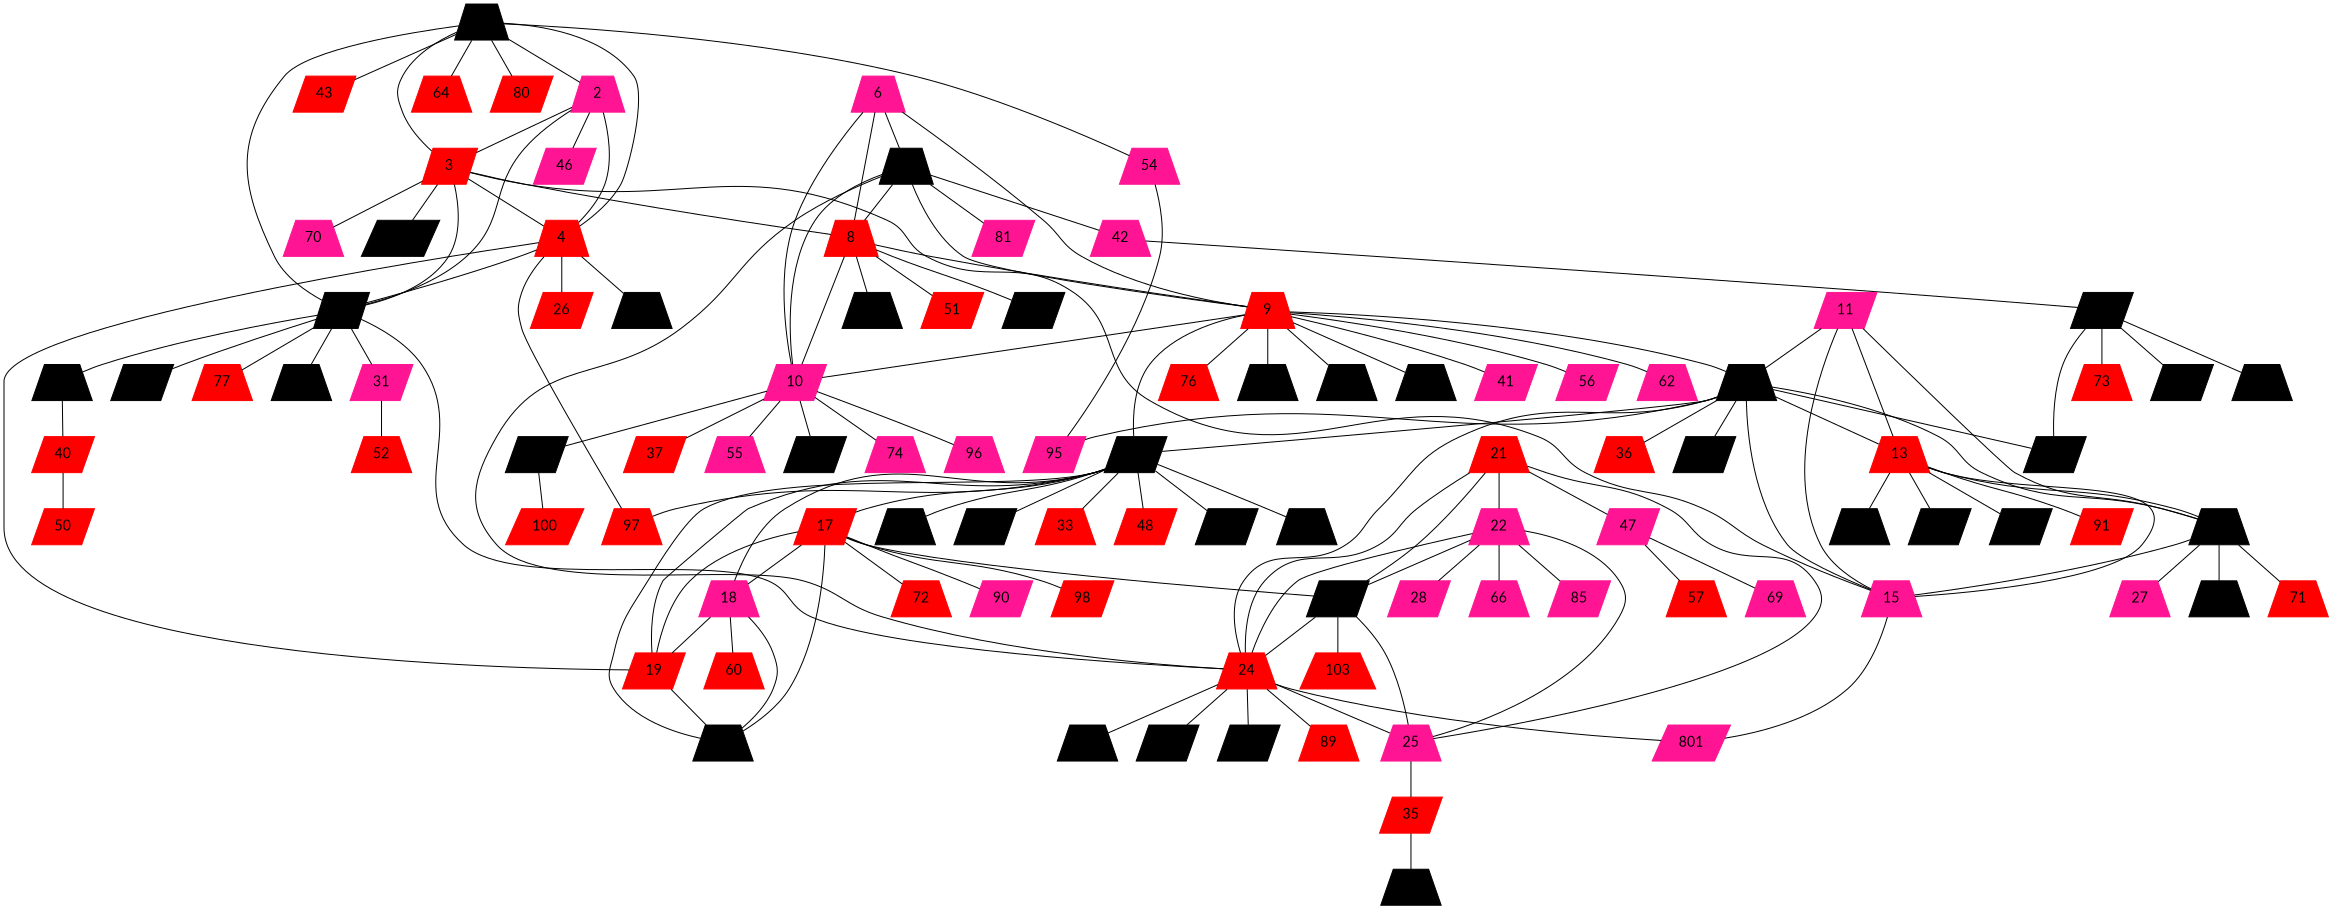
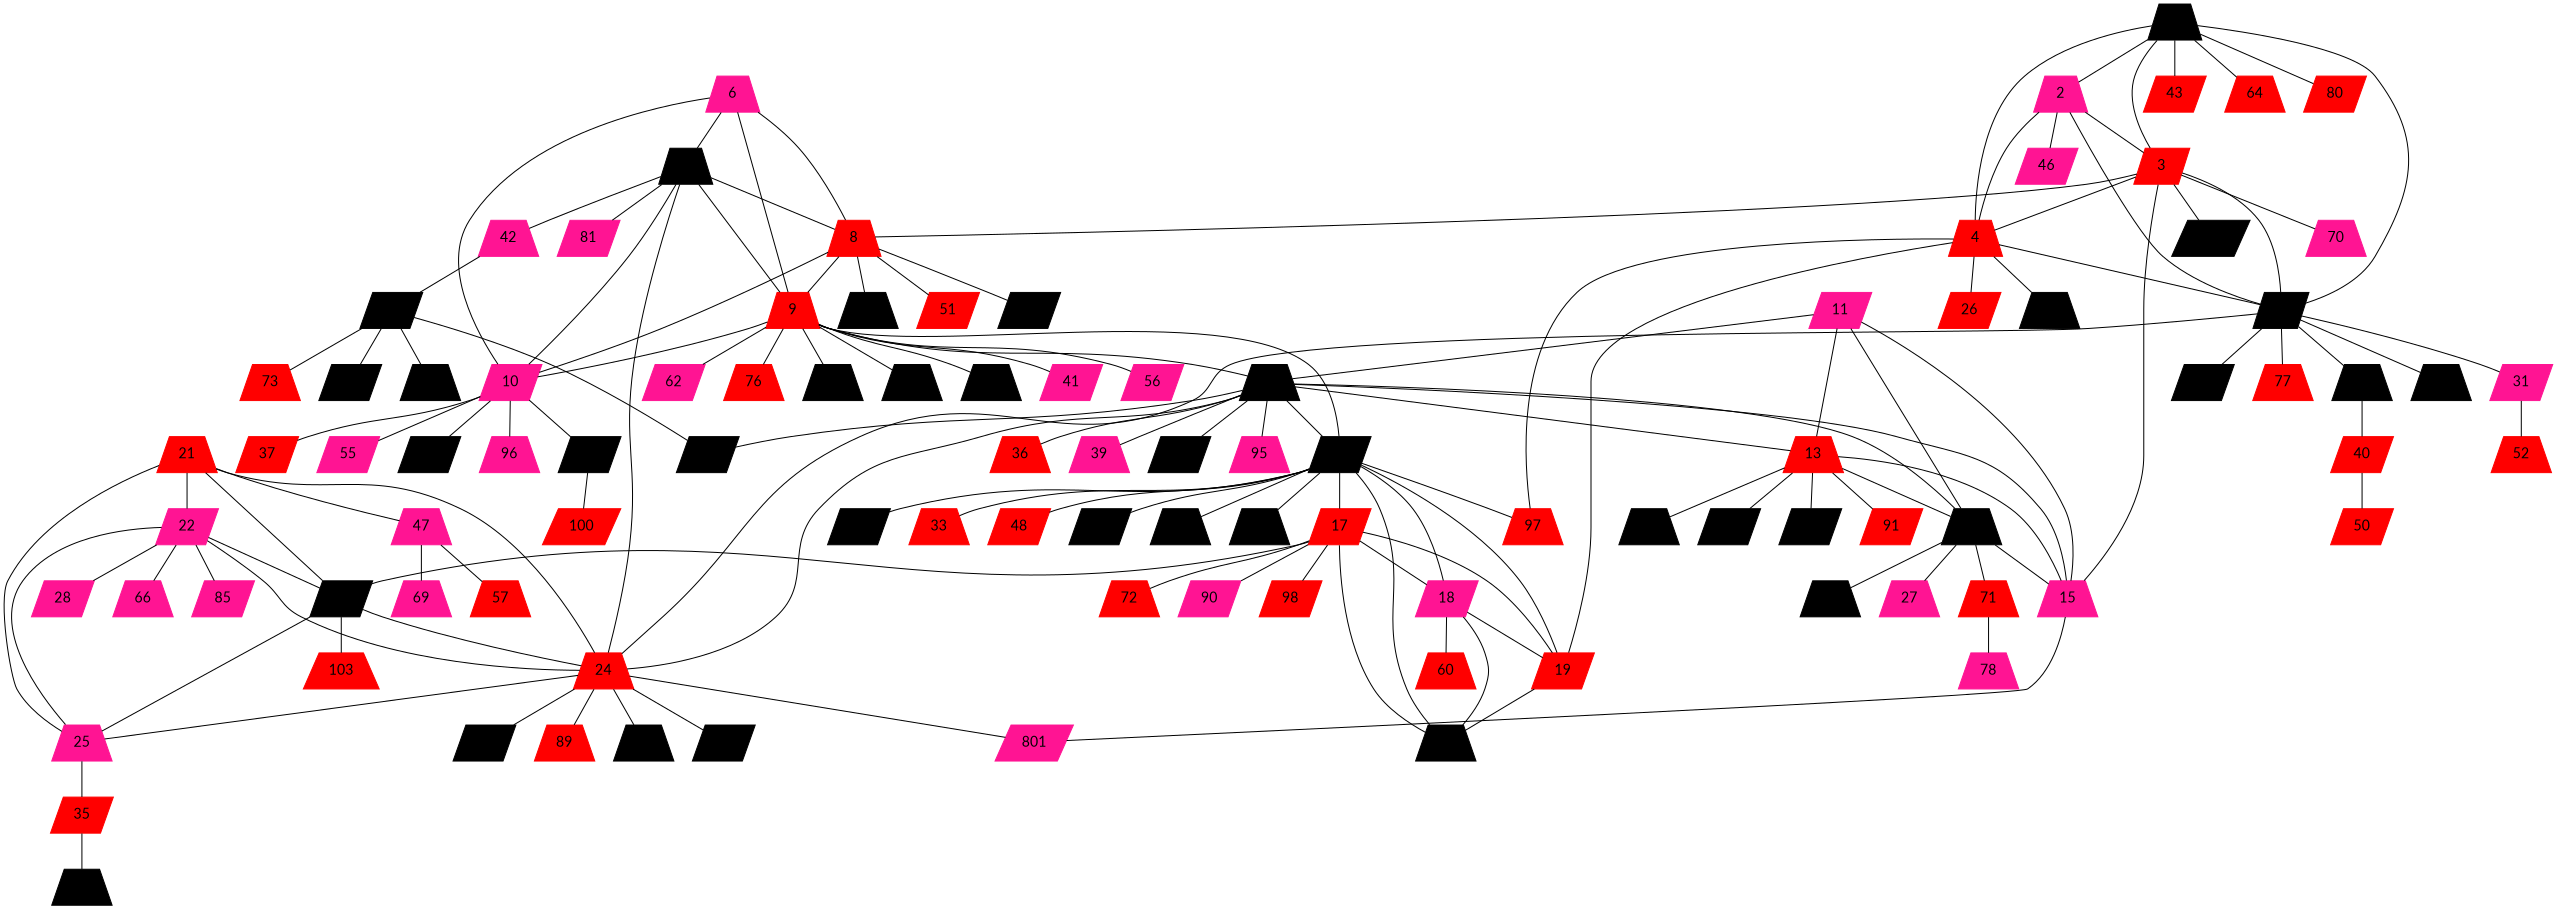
node "54": removed
node "62": shape trapezium -> parallelogram
node "55": shape trapezium -> parallelogram
node "74": removed
node "95": shape parallelogram -> trapezium
node "39": added
node "22": shape trapezium -> parallelogram
node "47": shape parallelogram -> trapezium
node "18": shape trapezium -> parallelogram
node "78": added
